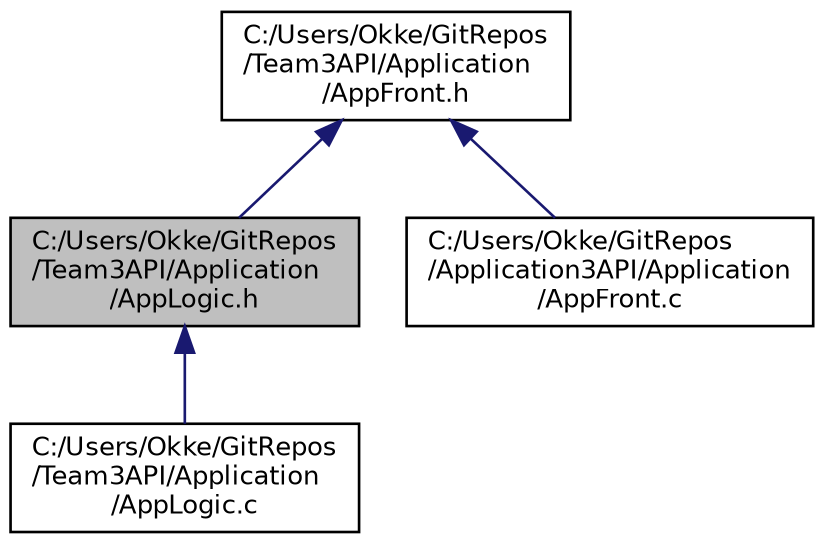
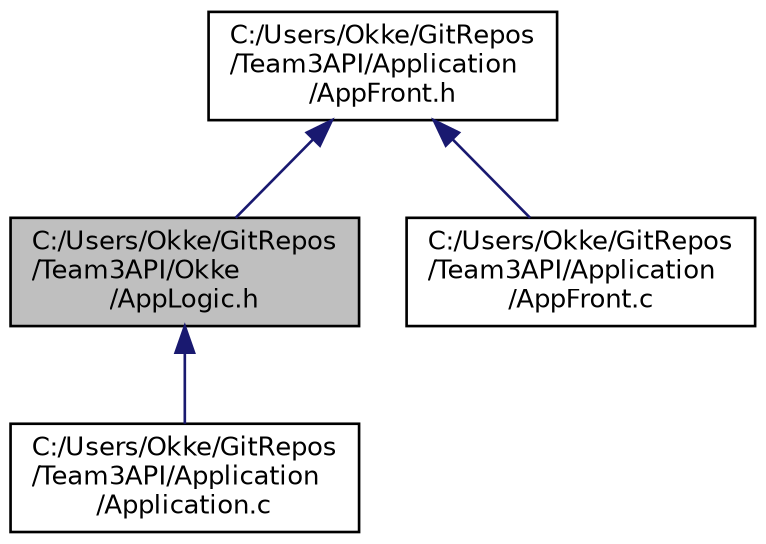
node "C:/Users/Okke/GitRepos /Team3API/Application /AppLogic.h": label "C:/Users/Okke/GitRepos /Team3API/Application /AppLogic.h" -> "C:/Users/Okke/GitRepos /Team3API/Okke /AppLogic.h"
node "C:/Users/Okke/GitRepos /Application3API/Application /AppFront.c": label "C:/Users/Okke/GitRepos /Application3API/Application /AppFront.c" -> "C:/Users/Okke/GitRepos /Team3API/Application /AppFront.c"
node "C:/Users/Okke/GitRepos /Team3API/Application /AppLogic.c": label "C:/Users/Okke/GitRepos /Team3API/Application /AppLogic.c" -> "C:/Users/Okke/GitRepos /Team3API/Application /Application.c"
